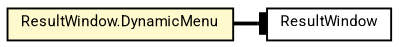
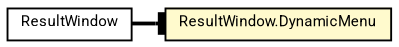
edge "ResultWindow.DynamicMenu" -> "ResultWindow": reversed
